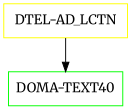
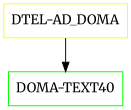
node "DTEL-AD_LCTN": label "DTEL-AD_LCTN" -> "DTEL-AD_DOMA"
